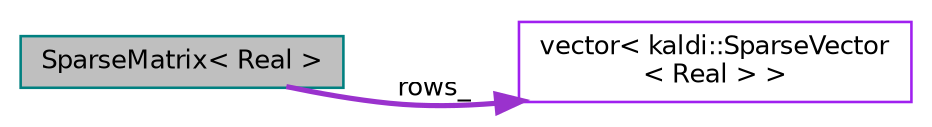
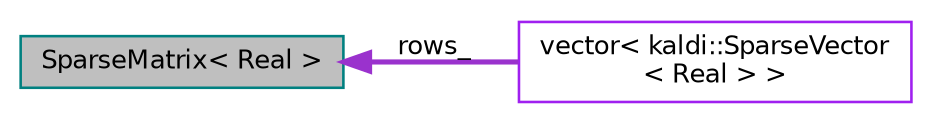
edge "SparseMatrix< Real >" -> "vector< kaldi::SparseVector < Real > >": reversed
